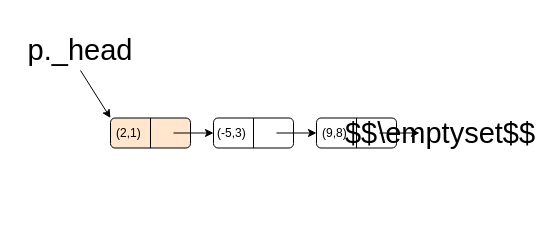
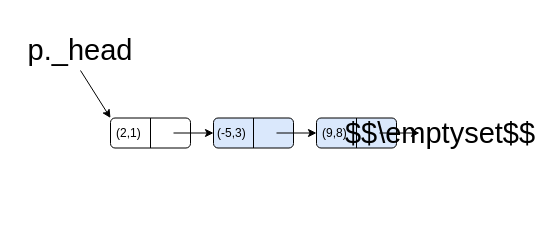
node "(2,1)": fillcolor #ffe6cc -> #ffffff
node "(-5,3)": fillcolor #ffffff -> #dae8fc
node "(9,8)": fillcolor #ffffff -> #dae8fc
